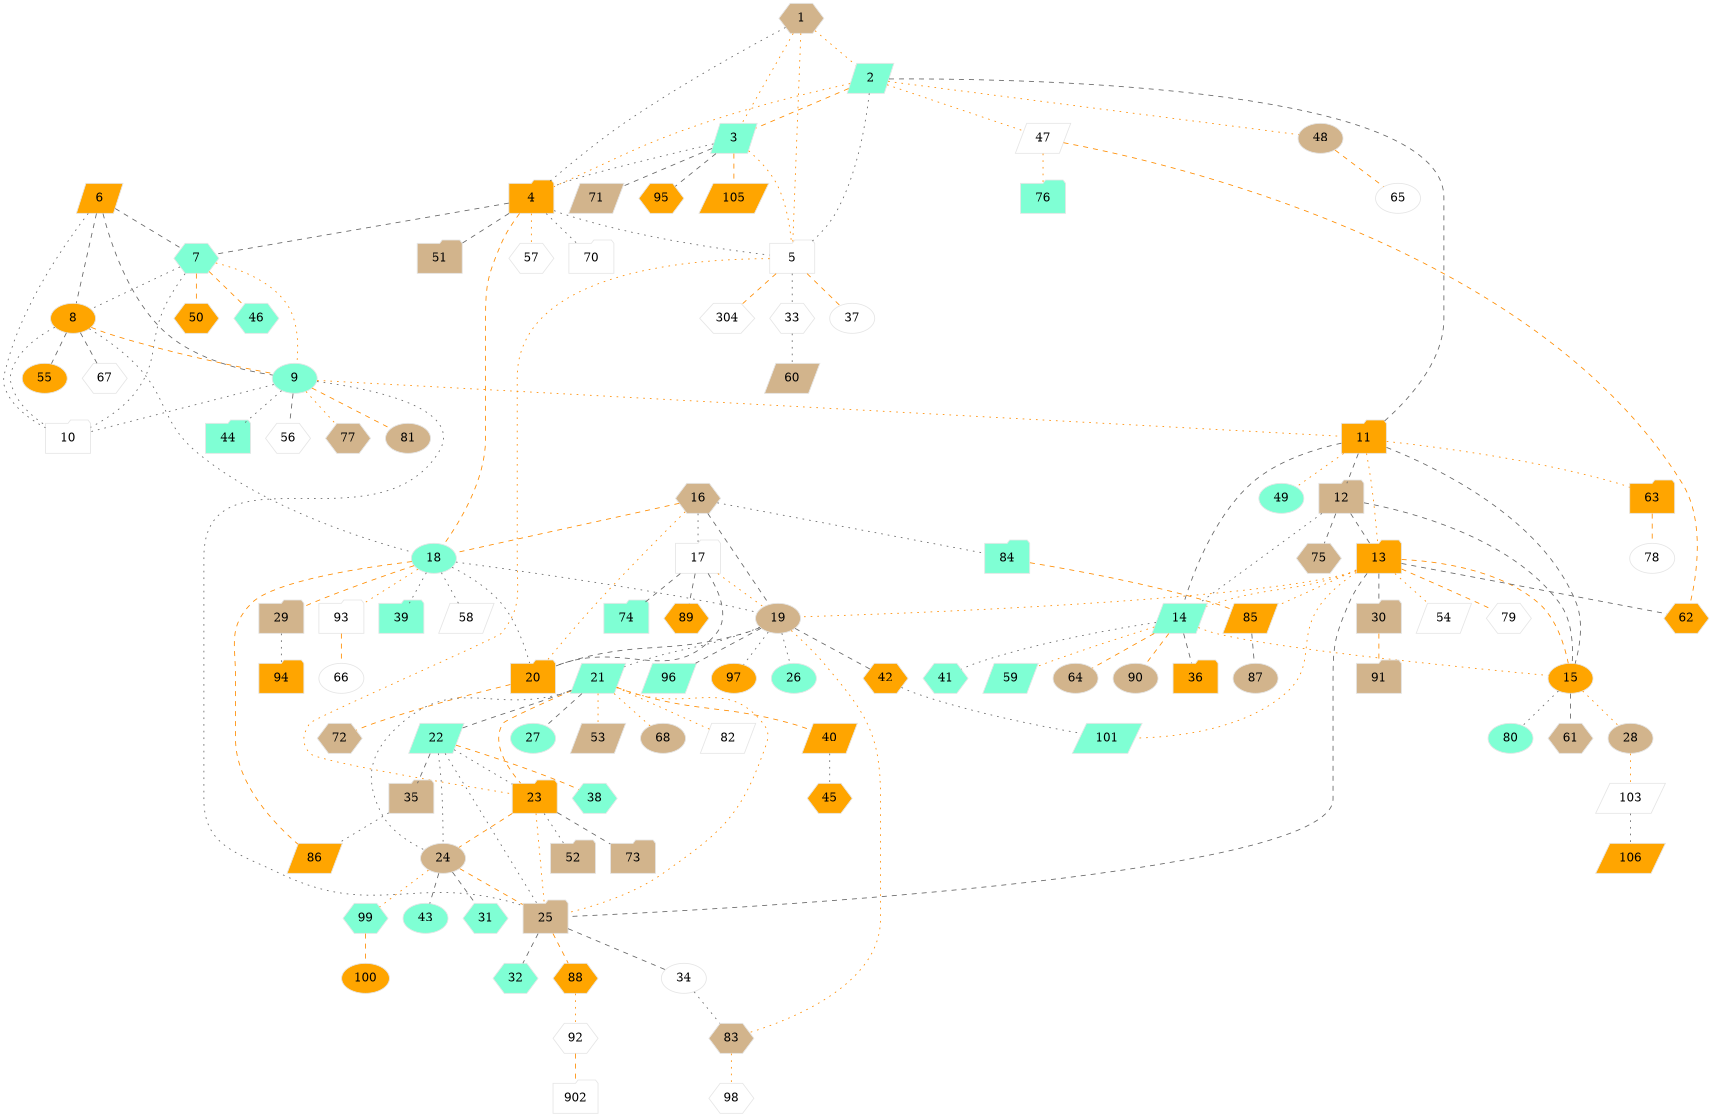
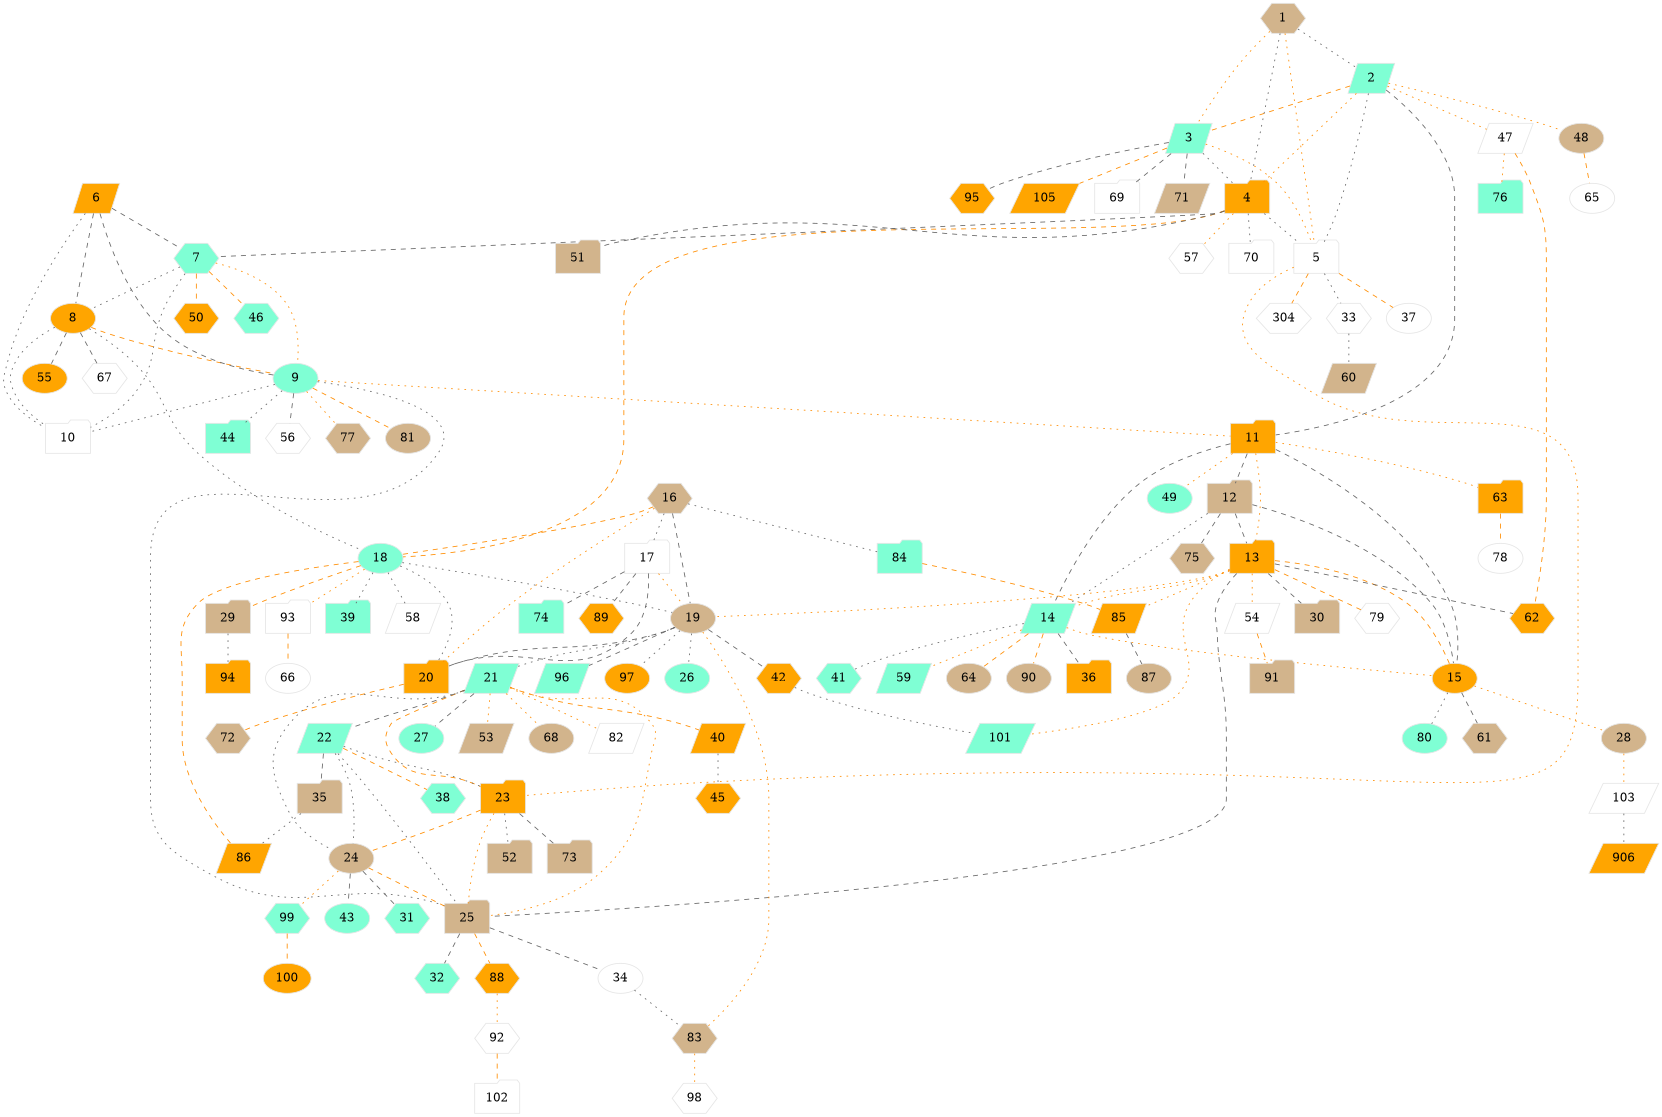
edge "1" -- "2": color darkorange -> gray40
node "69": added
edge "30" -- "91": now "54" -- "91"
node "106": label "106" -> "906"
node "902": label "902" -> "102"
